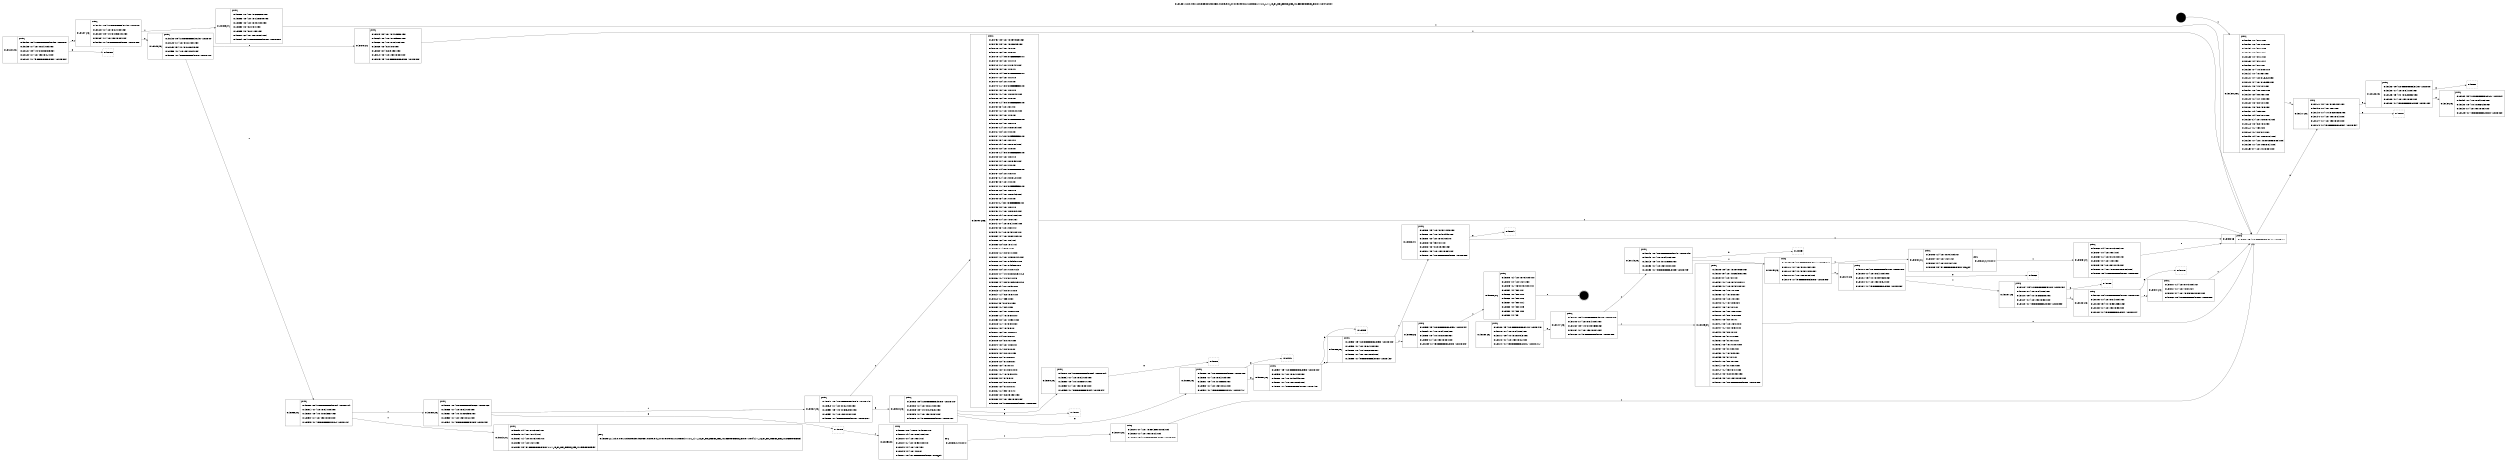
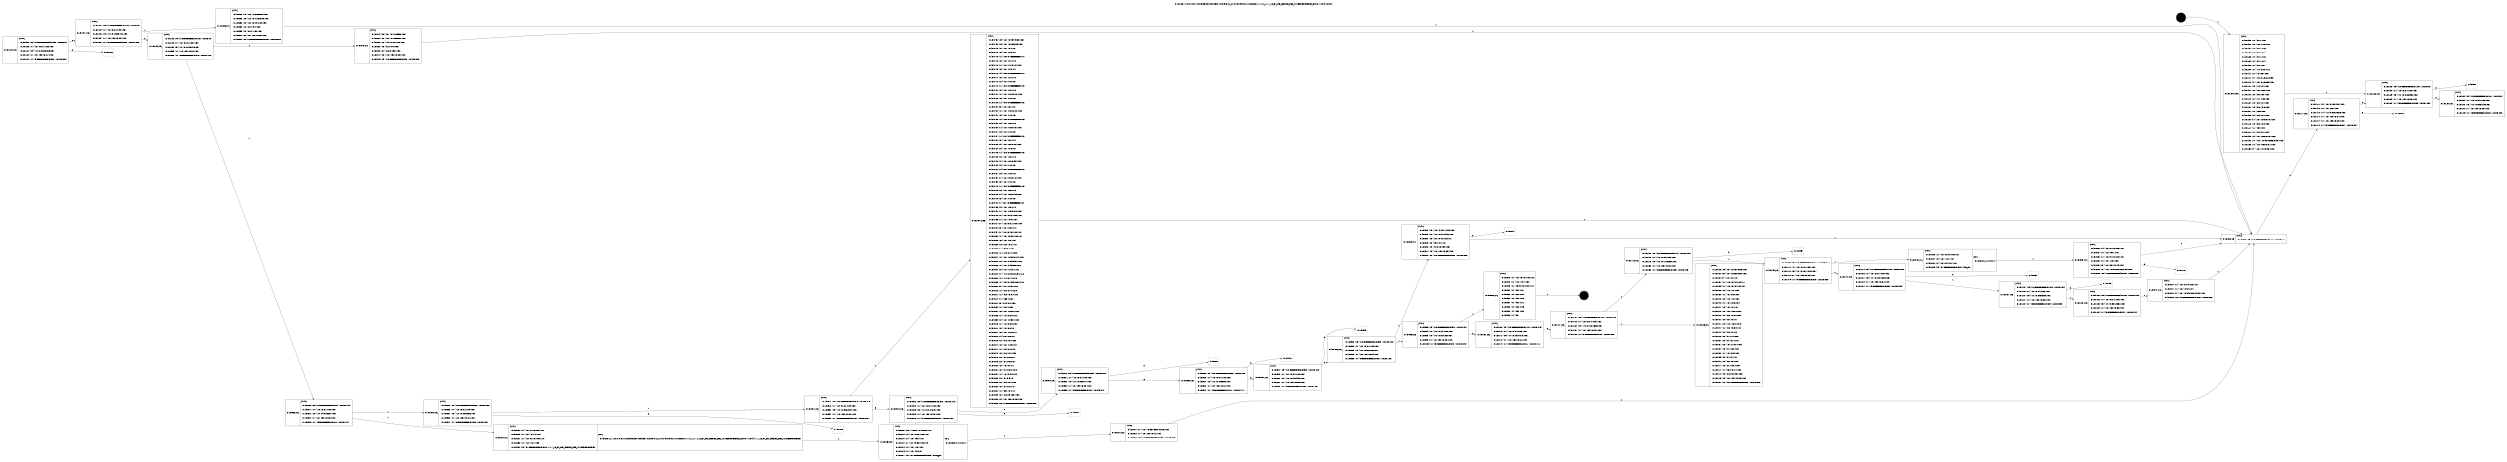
edge "0x401400 [102]" -> "0x401466 [29]": now "0x401400 [102]" -> "0x401483 [28]"
edge "0x4016b3 [28]" -> "0x4016cf": now "0x4019c3 [27]" -> "0x4016cf"
edge "0x4016f5 [97]" -> "0x401cd9 [5]": removed, label "1"
edge "0x4015ef [28]" -> "0x40160b [28]": added, label "3"
edge "0x401563 [28]" -> "0x40159b [28]": now "0x40157f [28]" -> "0x40159b [28]"
edge "0x401ba5" -> "0x401a5f [29]": now "0x401a4a [21]" -> "0x401a5f [29]"
